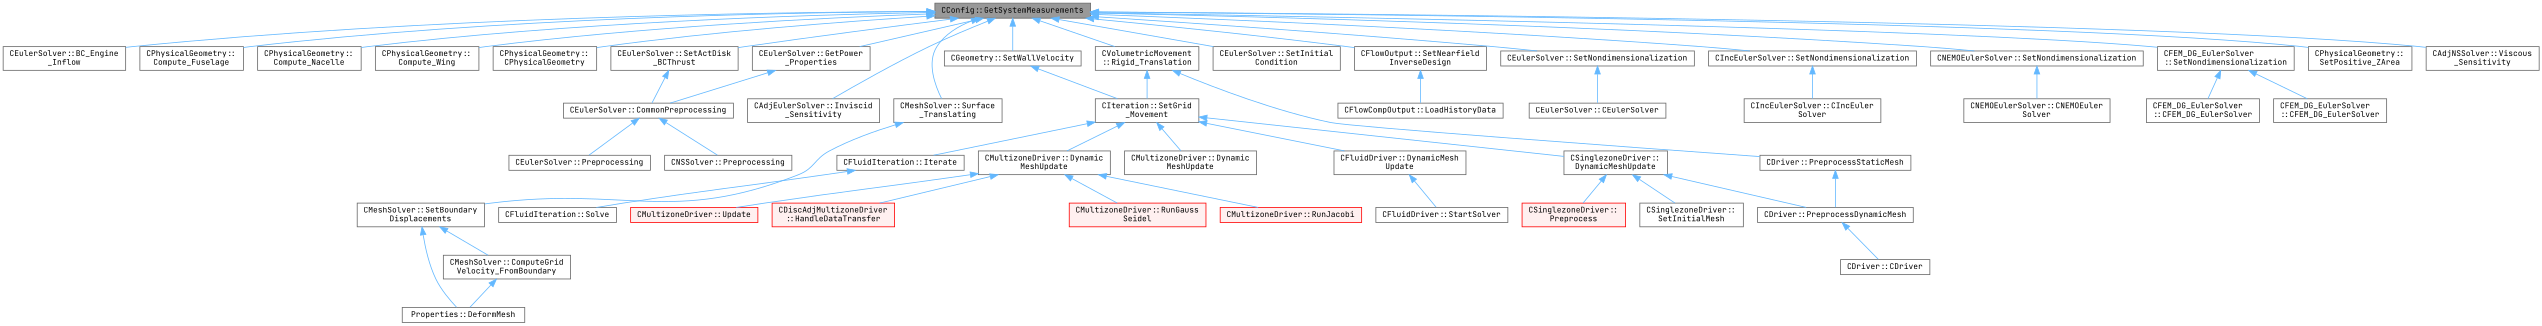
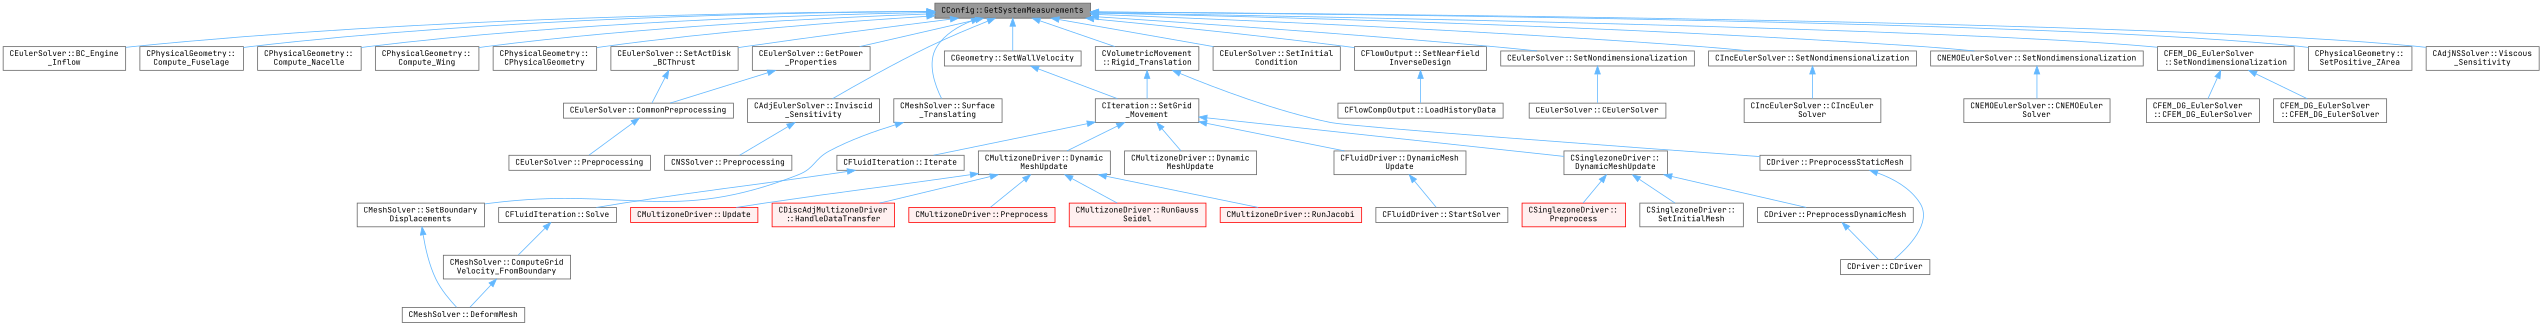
edge "CNSSolver::Preprocessing" -> "CEulerSolver::CommonPreprocessing": now "CNSSolver::Preprocessing" -> "CAdjEulerSolver::Inviscid _Sensitivity"
edge "CDriver::PreprocessDynamicMesh" -> "CDriver::PreprocessStaticMesh": now "CDriver::CDriver" -> "CDriver::PreprocessStaticMesh"
node "CMultizoneDriver::Preprocess": added
edge "CMeshSolver::ComputeGrid Velocity_FromBoundary" -> "CMeshSolver::SetBoundary Displacements": now "CMeshSolver::ComputeGrid Velocity_FromBoundary" -> "CFluidIteration::Solve"
node "Properties::DeformMesh": label "Properties::DeformMesh" -> "CMeshSolver::DeformMesh"
